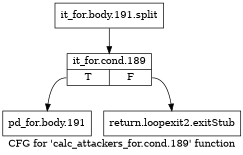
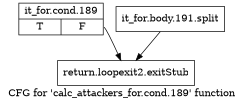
edge "it_for.body.191.split" -> "it_for.cond.189": now "it_for.body.191.split" -> "return.loopexit2.exitStub"
node "pd_for.body.191": removed
